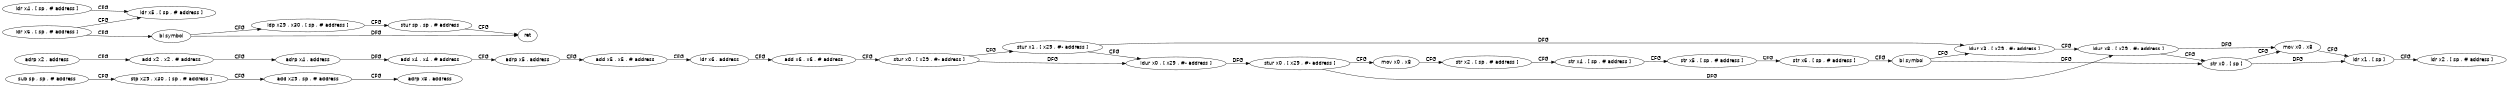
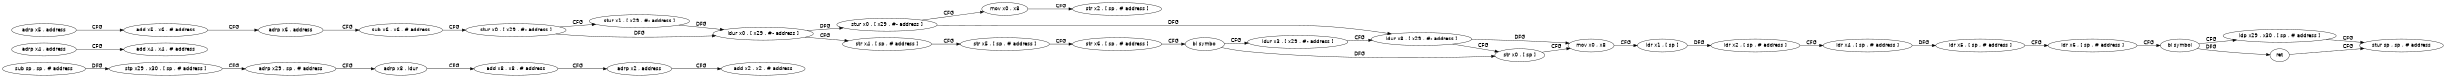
edge "ldr x4 , [ sp , # address ]" -> "ldr x5 , [ sp , # address ]": label "CFG" -> "DFG"
edge "ldr x6 , [ sp , # address ]" -> "ldr x5 , [ sp , # address ]": reversed
edge "stur sp , sp , # address" -> "ret": reversed
edge "stur x1 , [ x29 , #- address ]" -> "ldur x3 , [ x29 , #- address ]": removed, label "DFG"
edge "ldr x2 , [ sp , # address ]" -> "ldr x4 , [ sp , # address ]": added, label "CFG"
edge "stur x1 , [ x29 , #- address ]" -> "ldur x0 , [ x29 , #- address ]": label "CFG" -> "DFG"
edge "adrp x4 , address" -> "add x4 , x4 , # address": label "DFG" -> "CFG"
edge "ldr x1 , [ sp ]" -> "ldr x2 , [ sp , # address ]": label "CFG" -> "DFG"
edge "add x2 , x2 , # address" -> "adrp x4 , address": removed, label "CFG"
edge "add x4 , x4 , # address" -> "adrp x5 , address": removed, label "CFG"
node "add x5 , x5 , # address": label "add x5 , x5 , # address" -> "add x5 , x6 , # address"
node "ldr x6 , address": label "ldr x6 , address" -> "adrp x6 , address"
node "add x6 , x6 , # address": label "add x6 , x6 , # address" -> "sub x6 , x6 , # address"
edge "str x2 , [ sp , # address ]" -> "str x4 , [ sp , # address ]": now "ldur x0 , [ x29 , #- address ]" -> "str x4 , [ sp , # address ]"
edge "str x0 , [ sp ]" -> "ldr x1 , [ sp ]": removed, label "DFG"
node "add x8 , x8 , # address": added
edge "sub sp , sp , # address" -> "stp x29 , x30 , [ sp , # address ]": label "CFG" -> "DFG"
node "add x29 , sp , # address": label "add x29 , sp , # address" -> "adrp x29 , sp , # address"
node "adrp x8 , address": label "adrp x8 , address" -> "adrp x8 , ldur"
